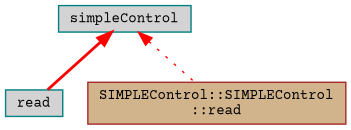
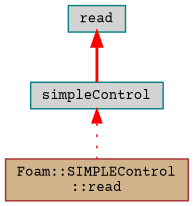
edge "read" -> "simpleControl": reversed
node "SIMPLEControl::SIMPLEControl ::read": label "SIMPLEControl::SIMPLEControl ::read" -> "Foam::SIMPLEControl ::read"
